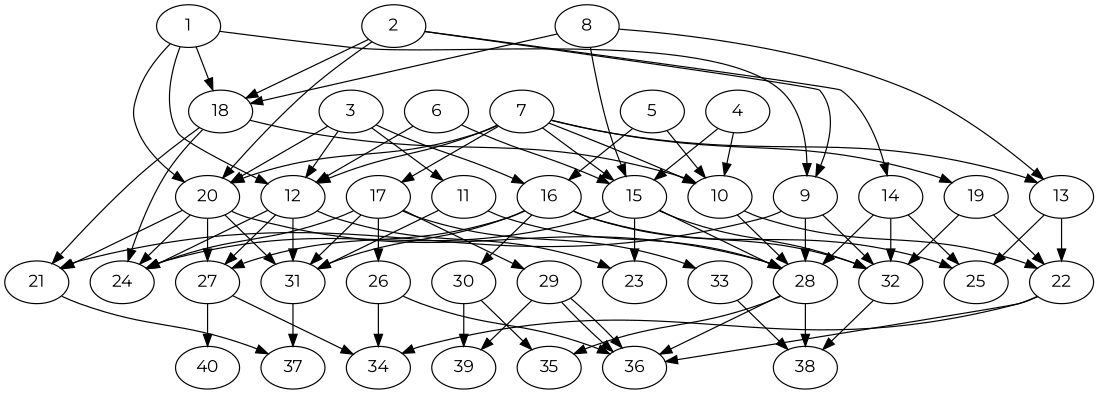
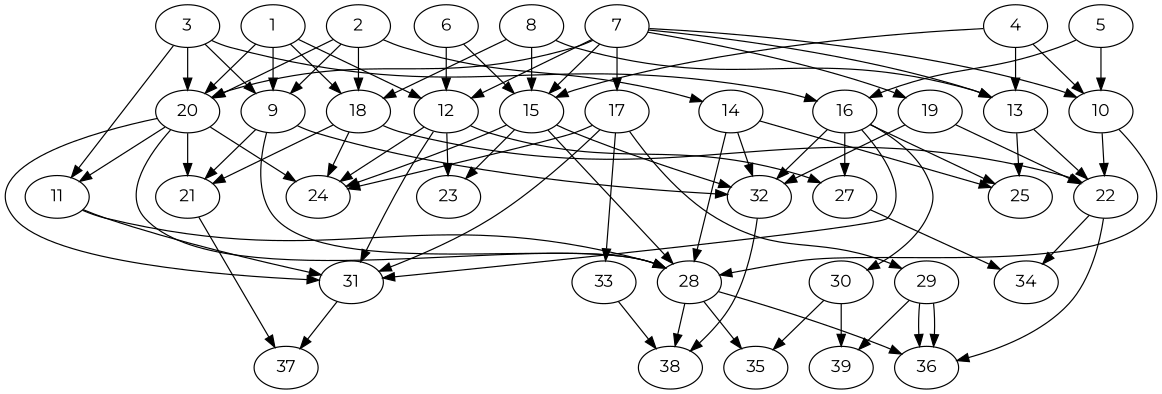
edge "4" -> "13": added
edge "18" -> "10": now "18" -> "22"
edge "3" -> "12": now "3" -> "9"
edge "20" -> "27": now "20" -> "11"
node "26": removed
node "40": removed
